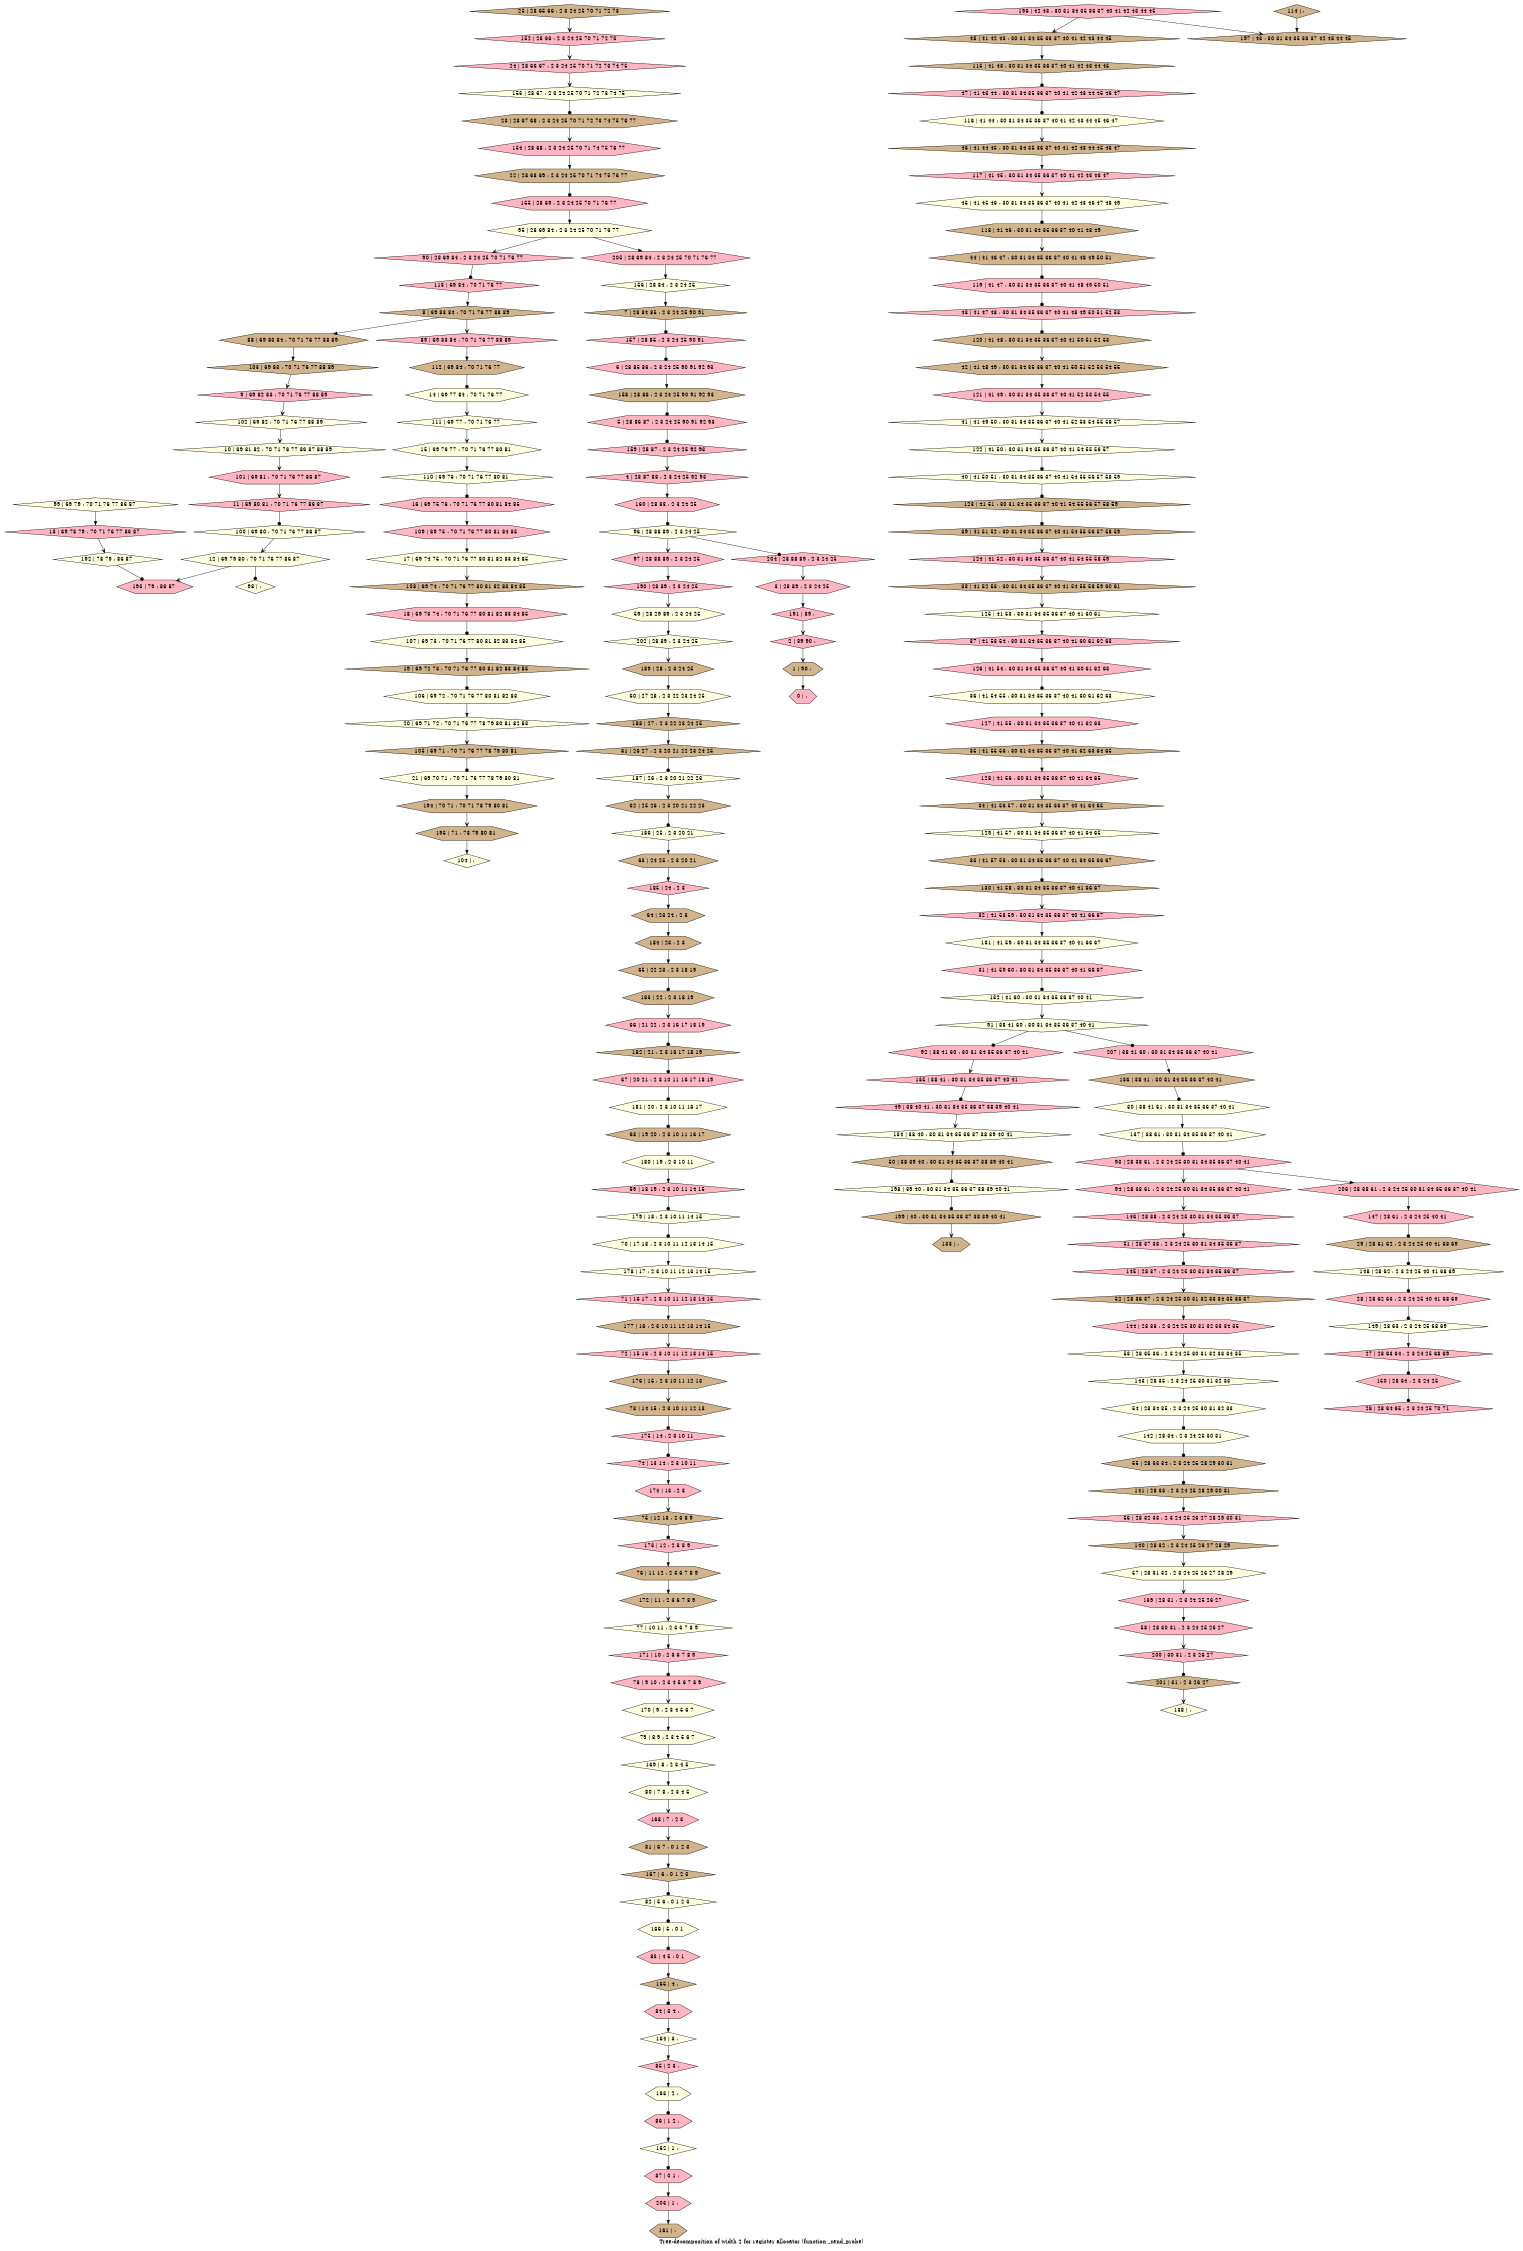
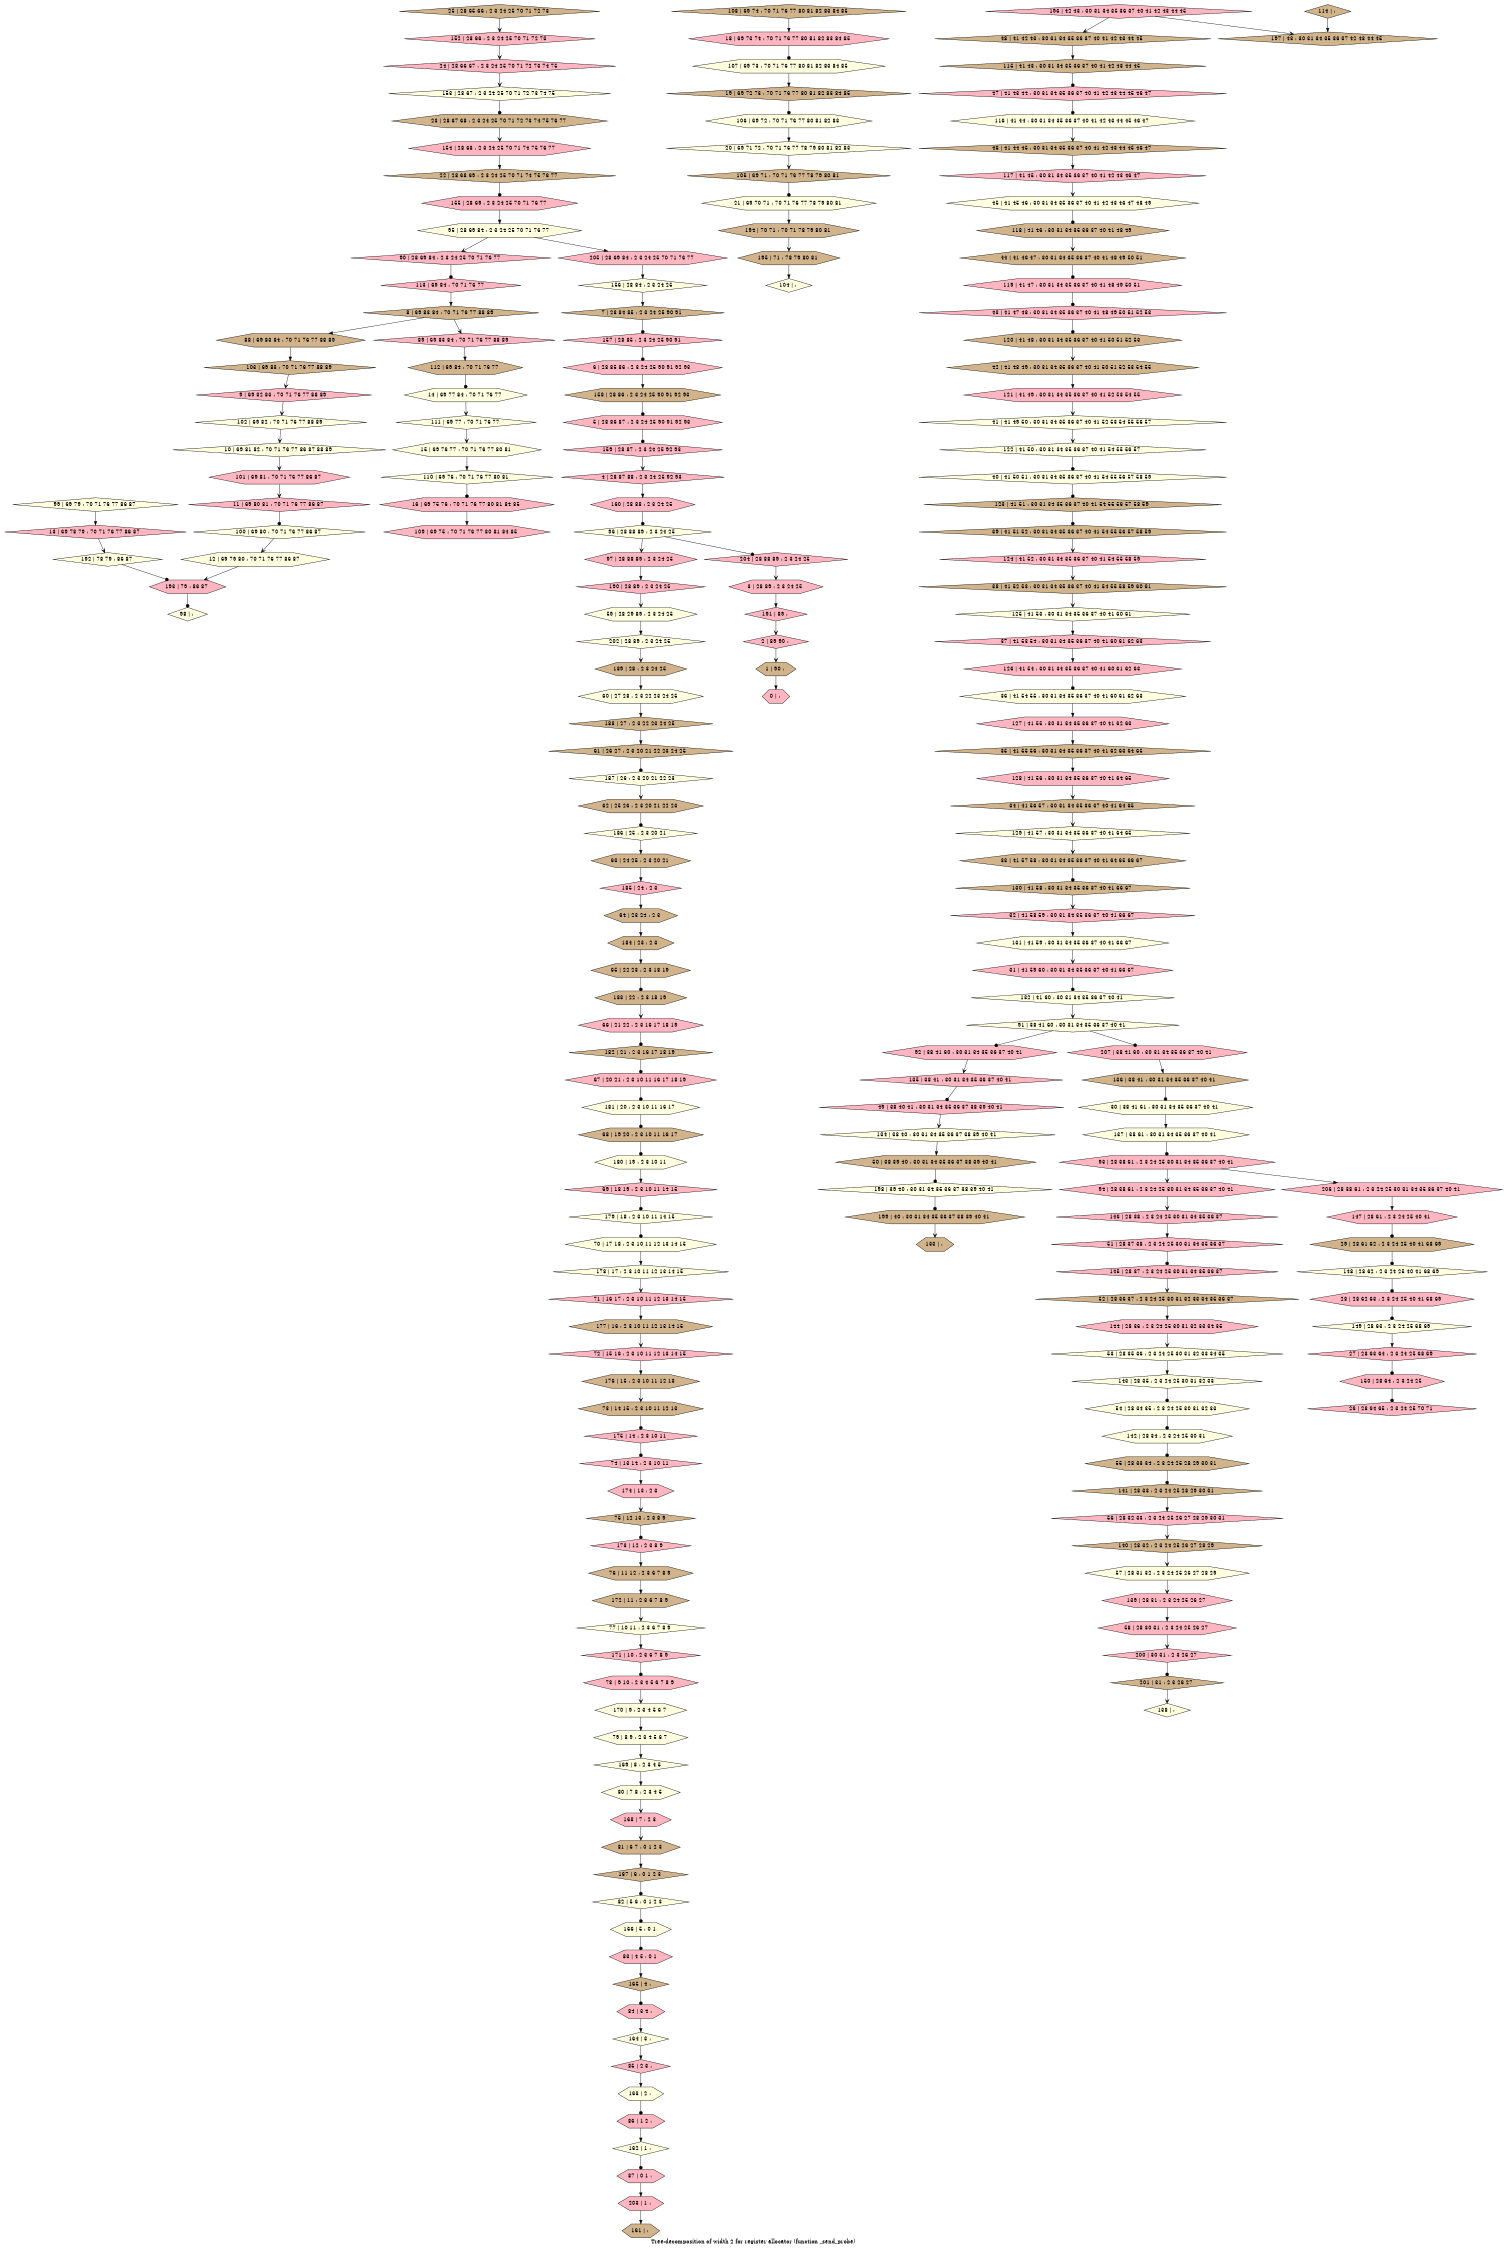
node "22 | 28 68 69 : 2 3 24 25 70 71 74 75 76 77": shape hexagon -> diamond
node "17 | 69 74 75 : 70 71 76 77 80 81 82 83 84 85": removed
edge "12 | 69 79 80 : 70 71 76 77 86 87" -> "98 | :": now "193 | 79 : 86 87" -> "98 | :"
